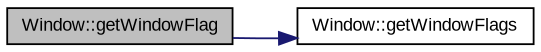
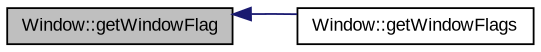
edge "Window::getWindowFlag" -> "Window::getWindowFlags": reversed
